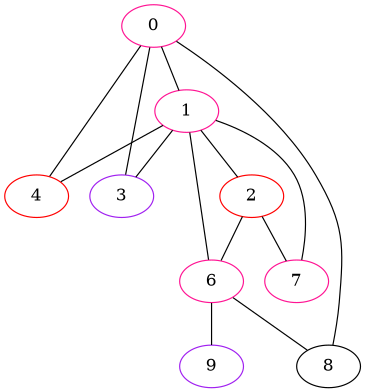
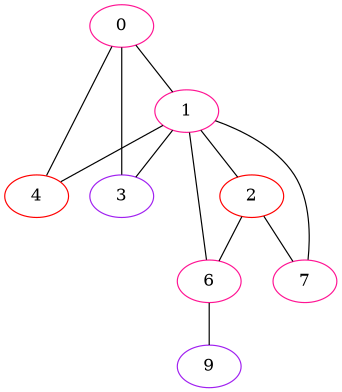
node "8": removed
